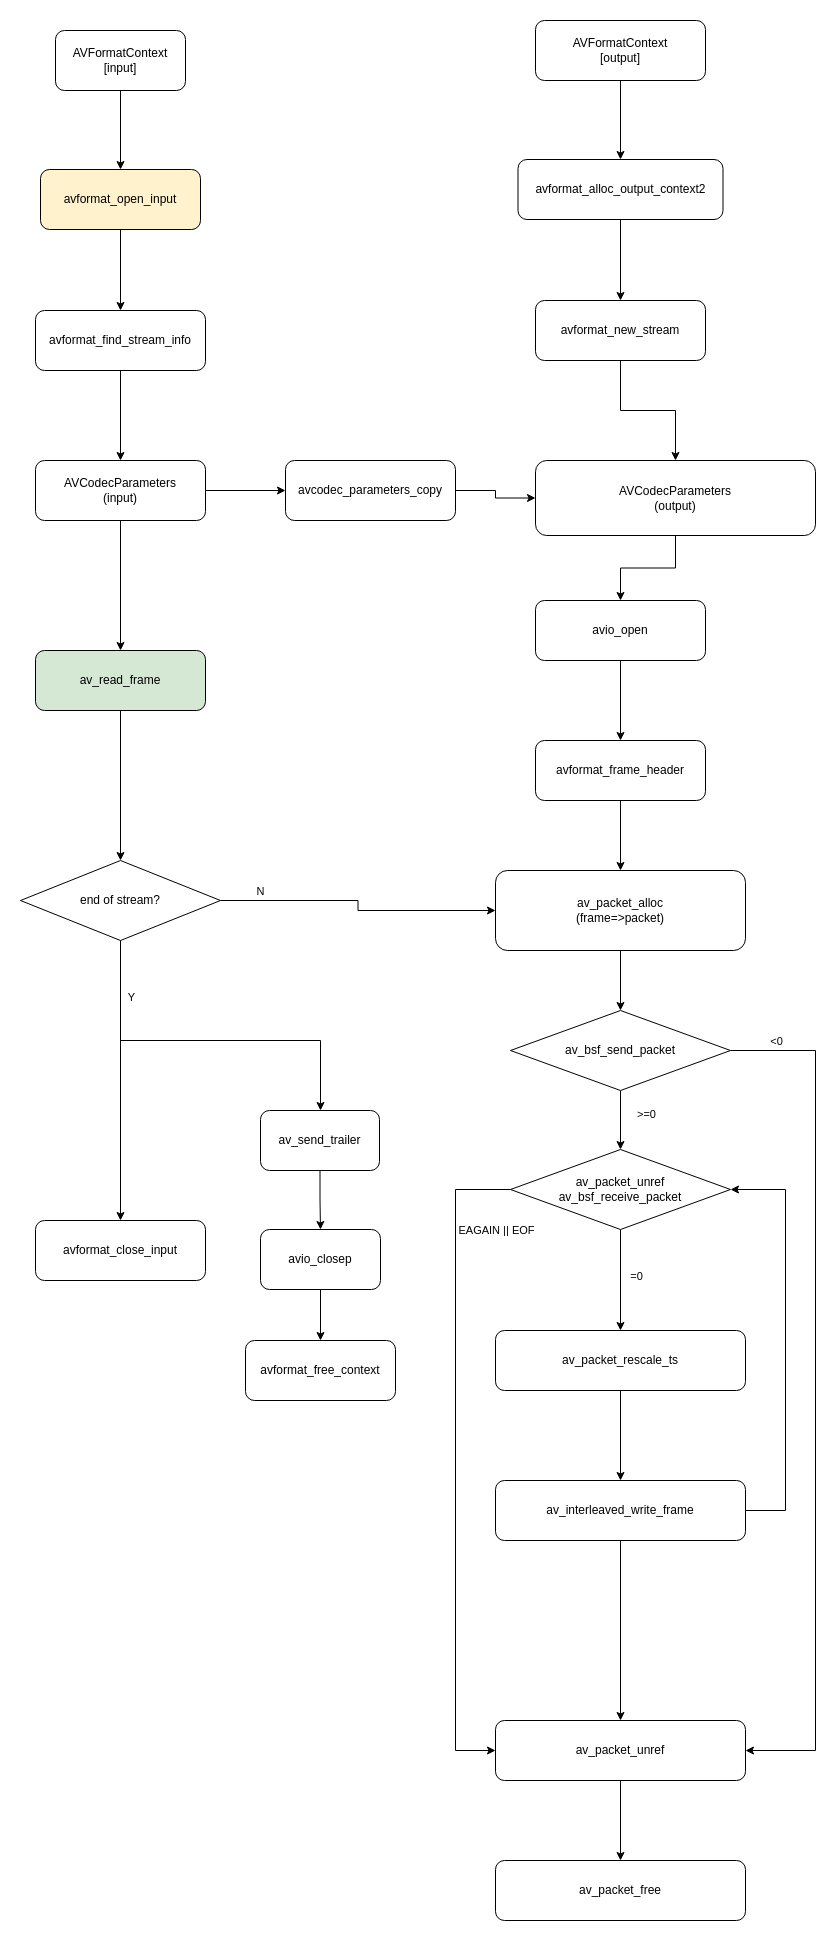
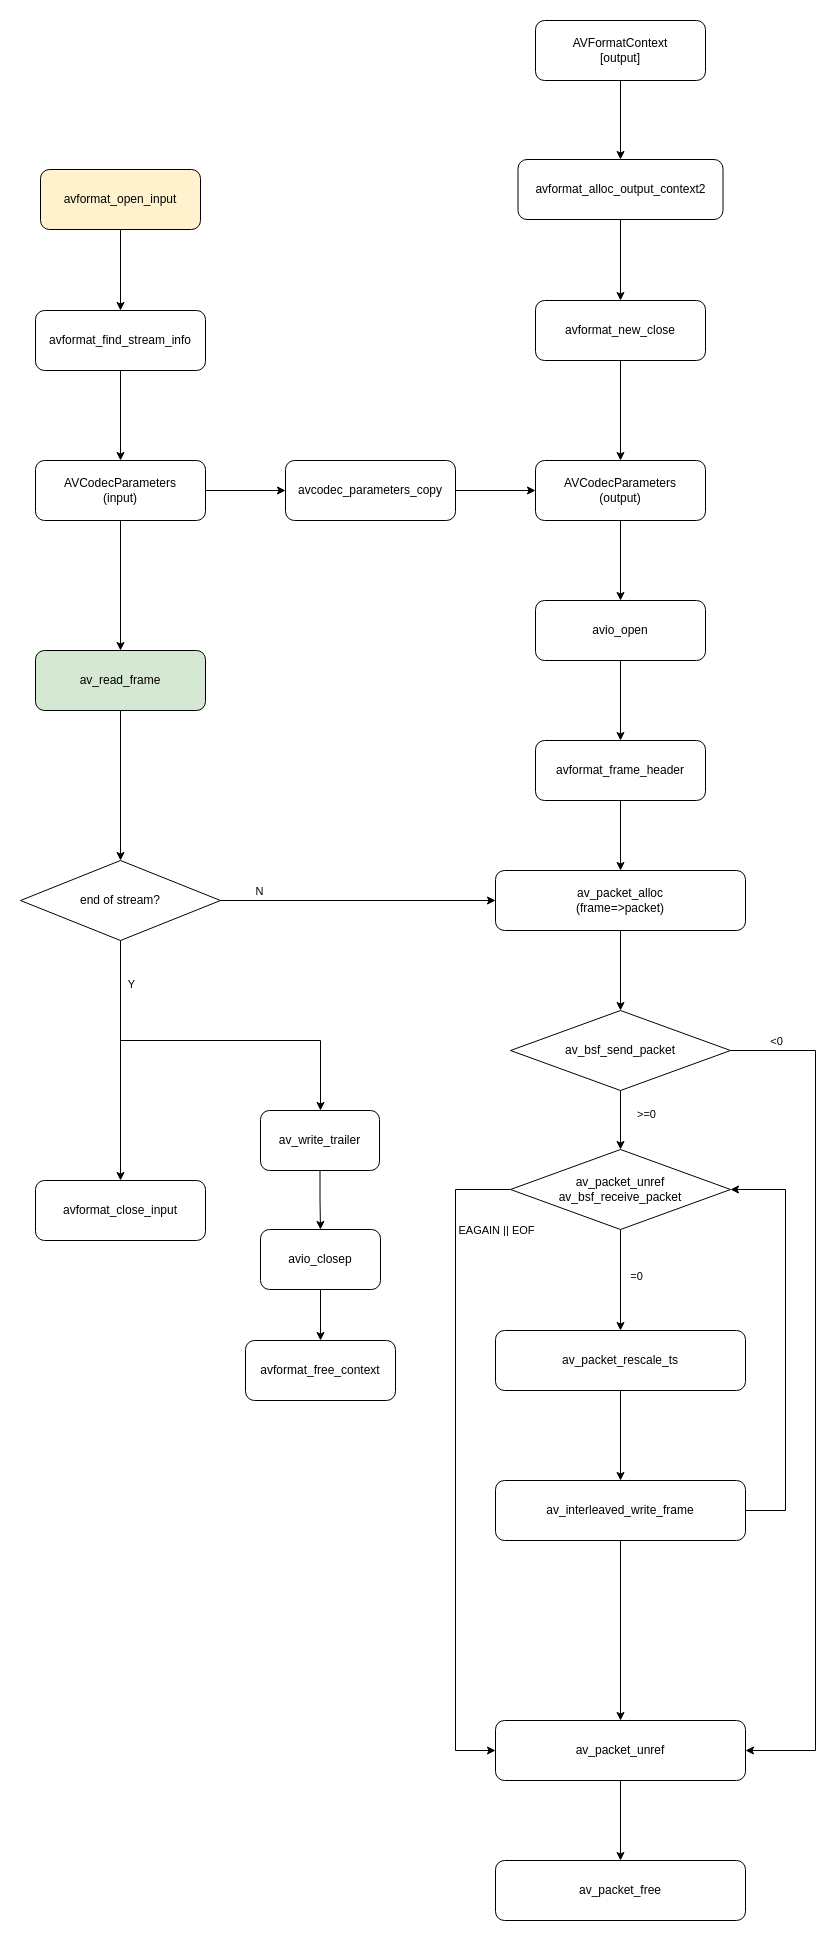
node "AVFormatContext [input]": removed
edge "AVFormatContext [input]" -> "avformat_open_input": removed
node "avformat_new_stream": label "avformat_new_stream" -> "avformat_new_close"
node "AVCodecParameters (output)": size 280x75 -> 170x60
node "av_packet_alloc (frame=>packet)": size 250x80 -> 250x60
node "av_send_trailer": label "av_send_trailer" -> "av_write_trailer"
node "avformat_close_input": moved (121, 1251) -> (121, 1211)
